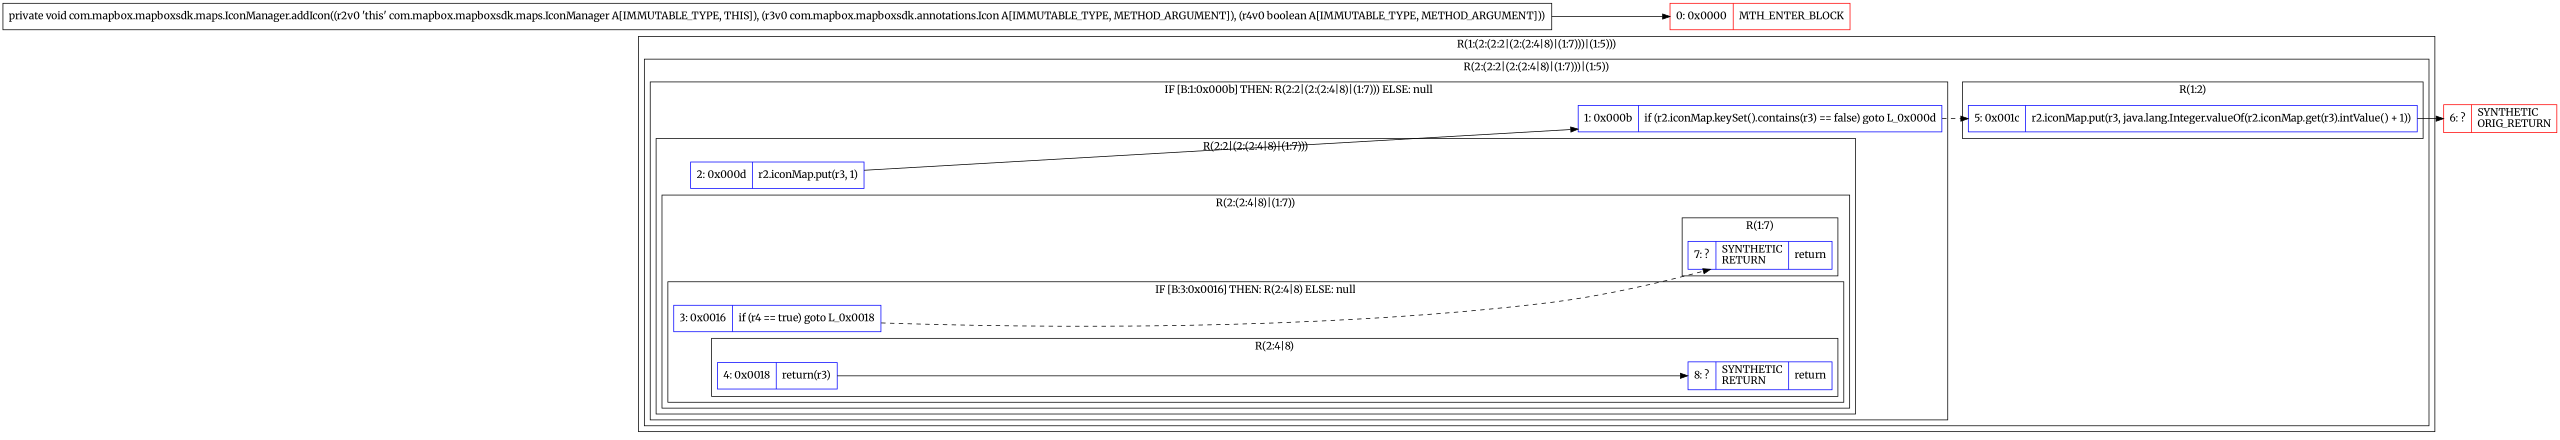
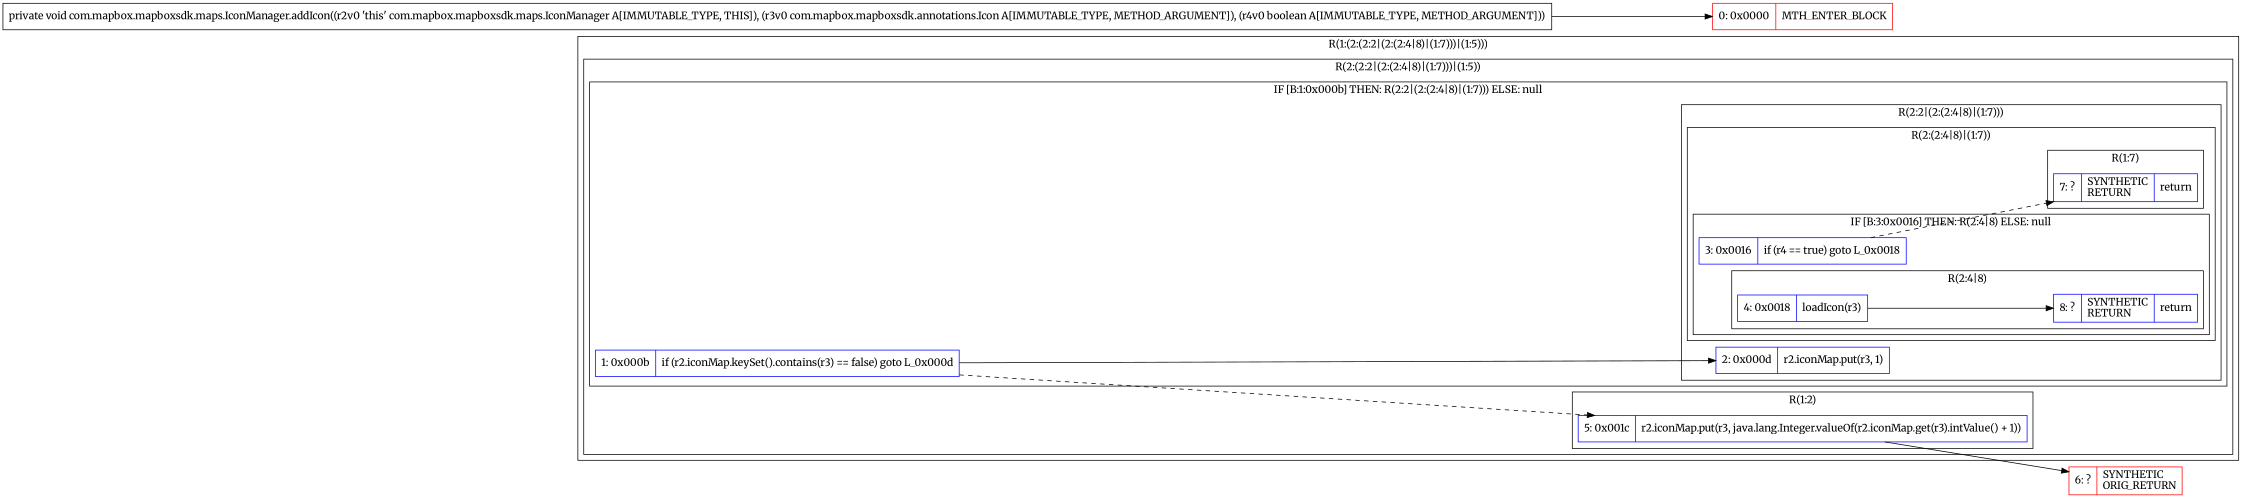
edge "2: 0x000d" -> "1: 0x000b": reversed
node "4: 0x0018": text "return(r3)" -> "loadIcon(r3)"
